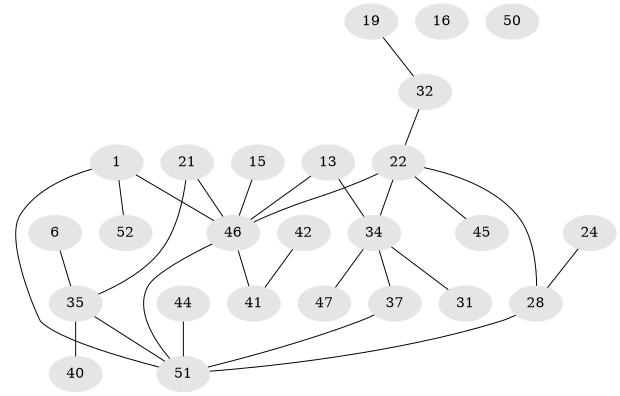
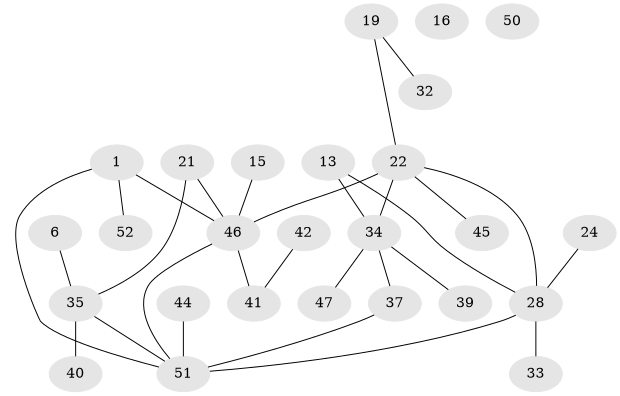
edge "32" -- "22": now "19" -- "22"
edge "13" -- "46": now "13" -- "28"
node "31": label "31" -> "39"
node "33": added
